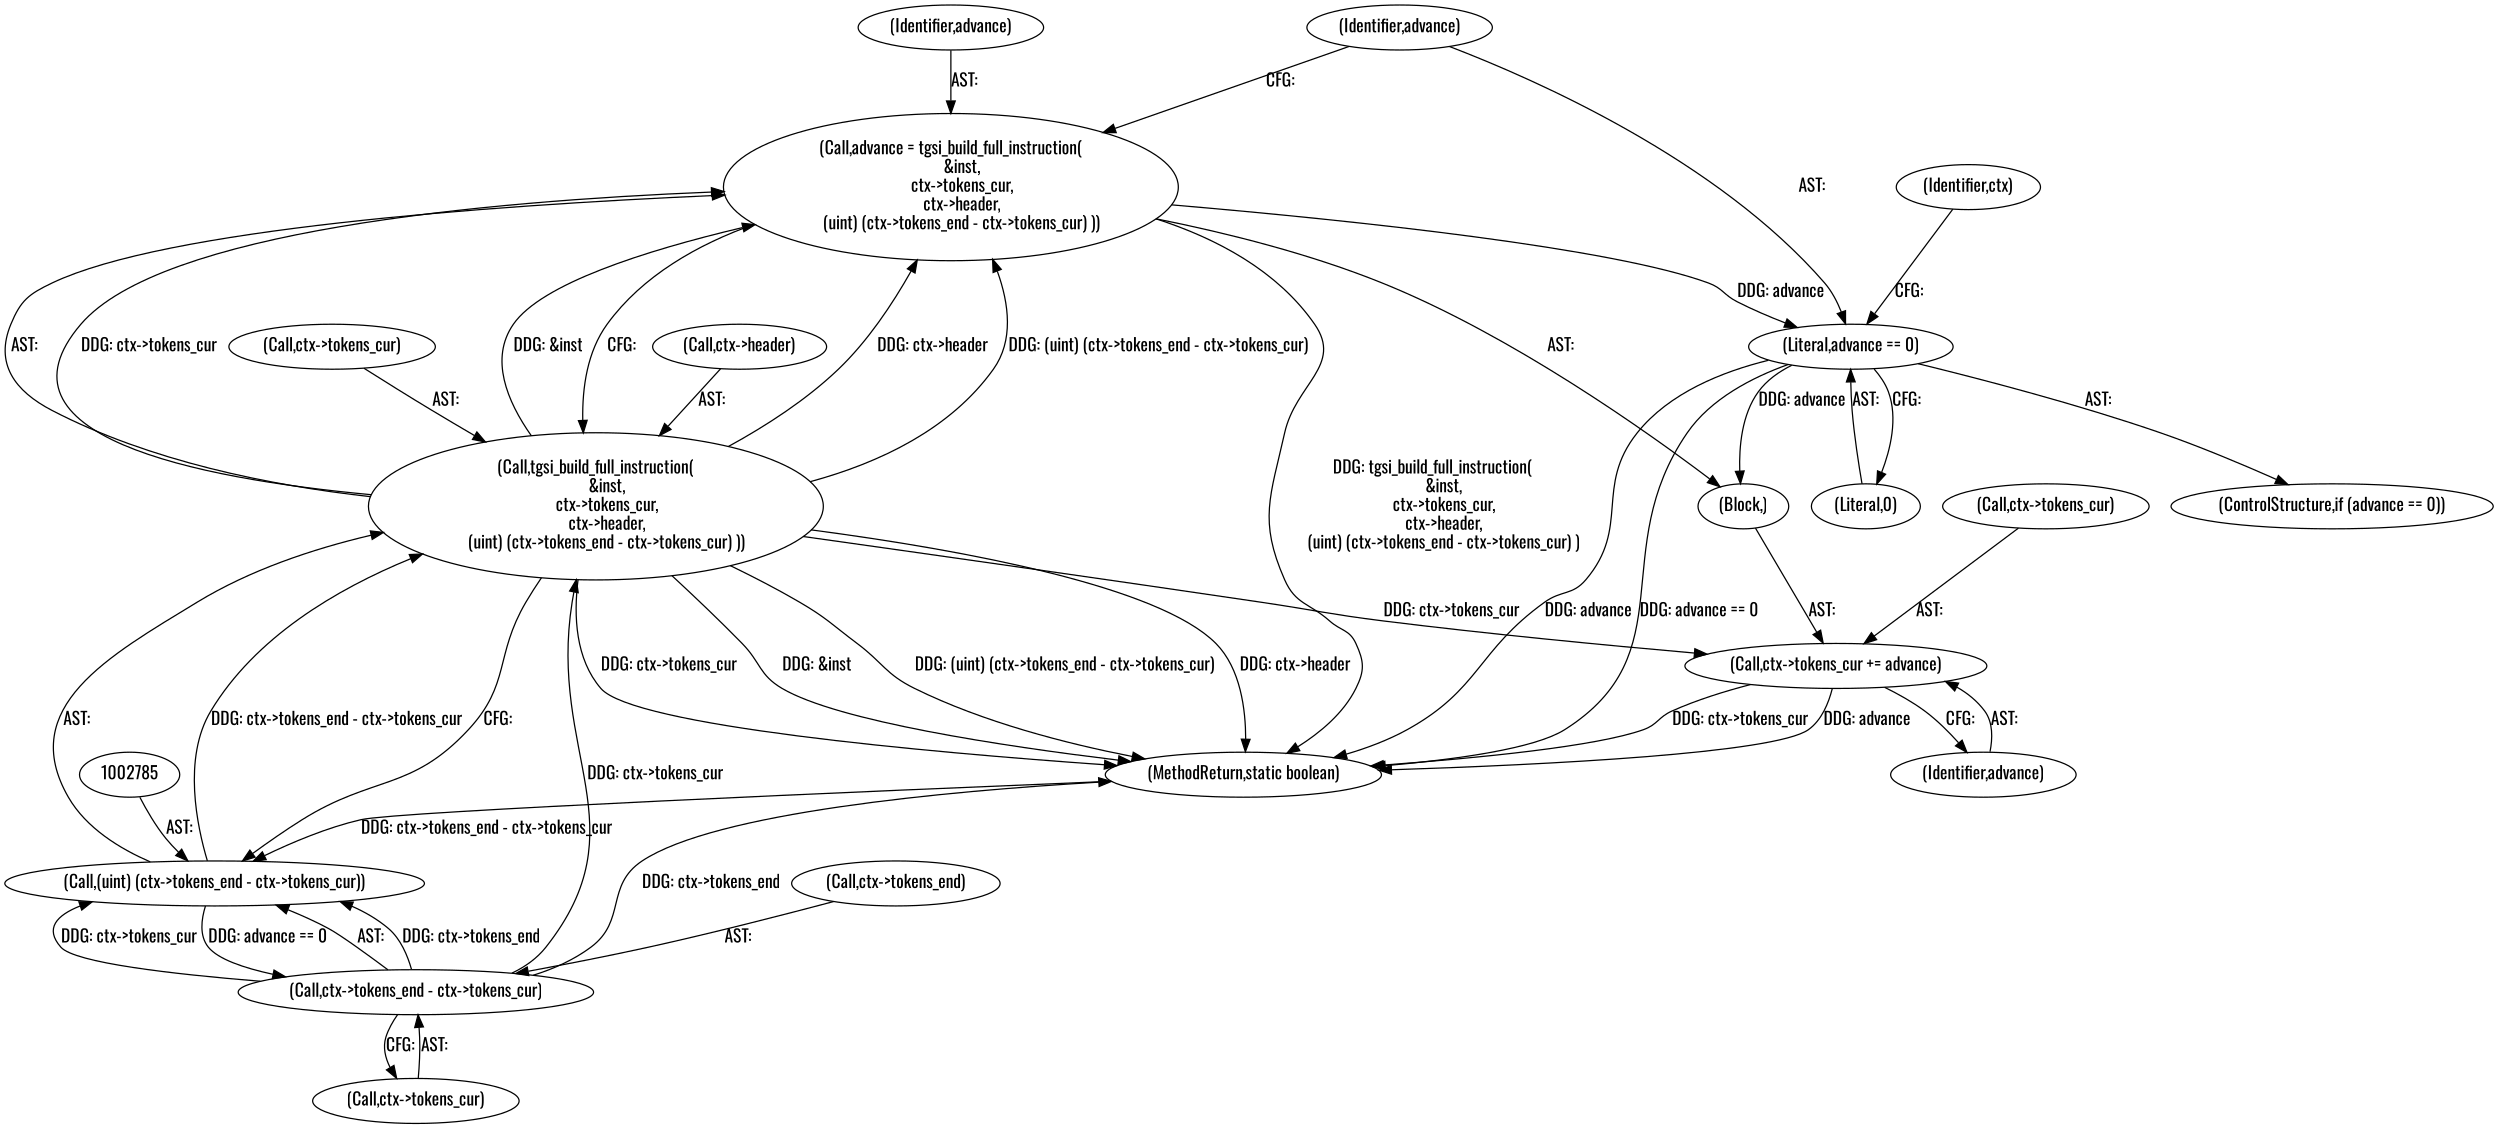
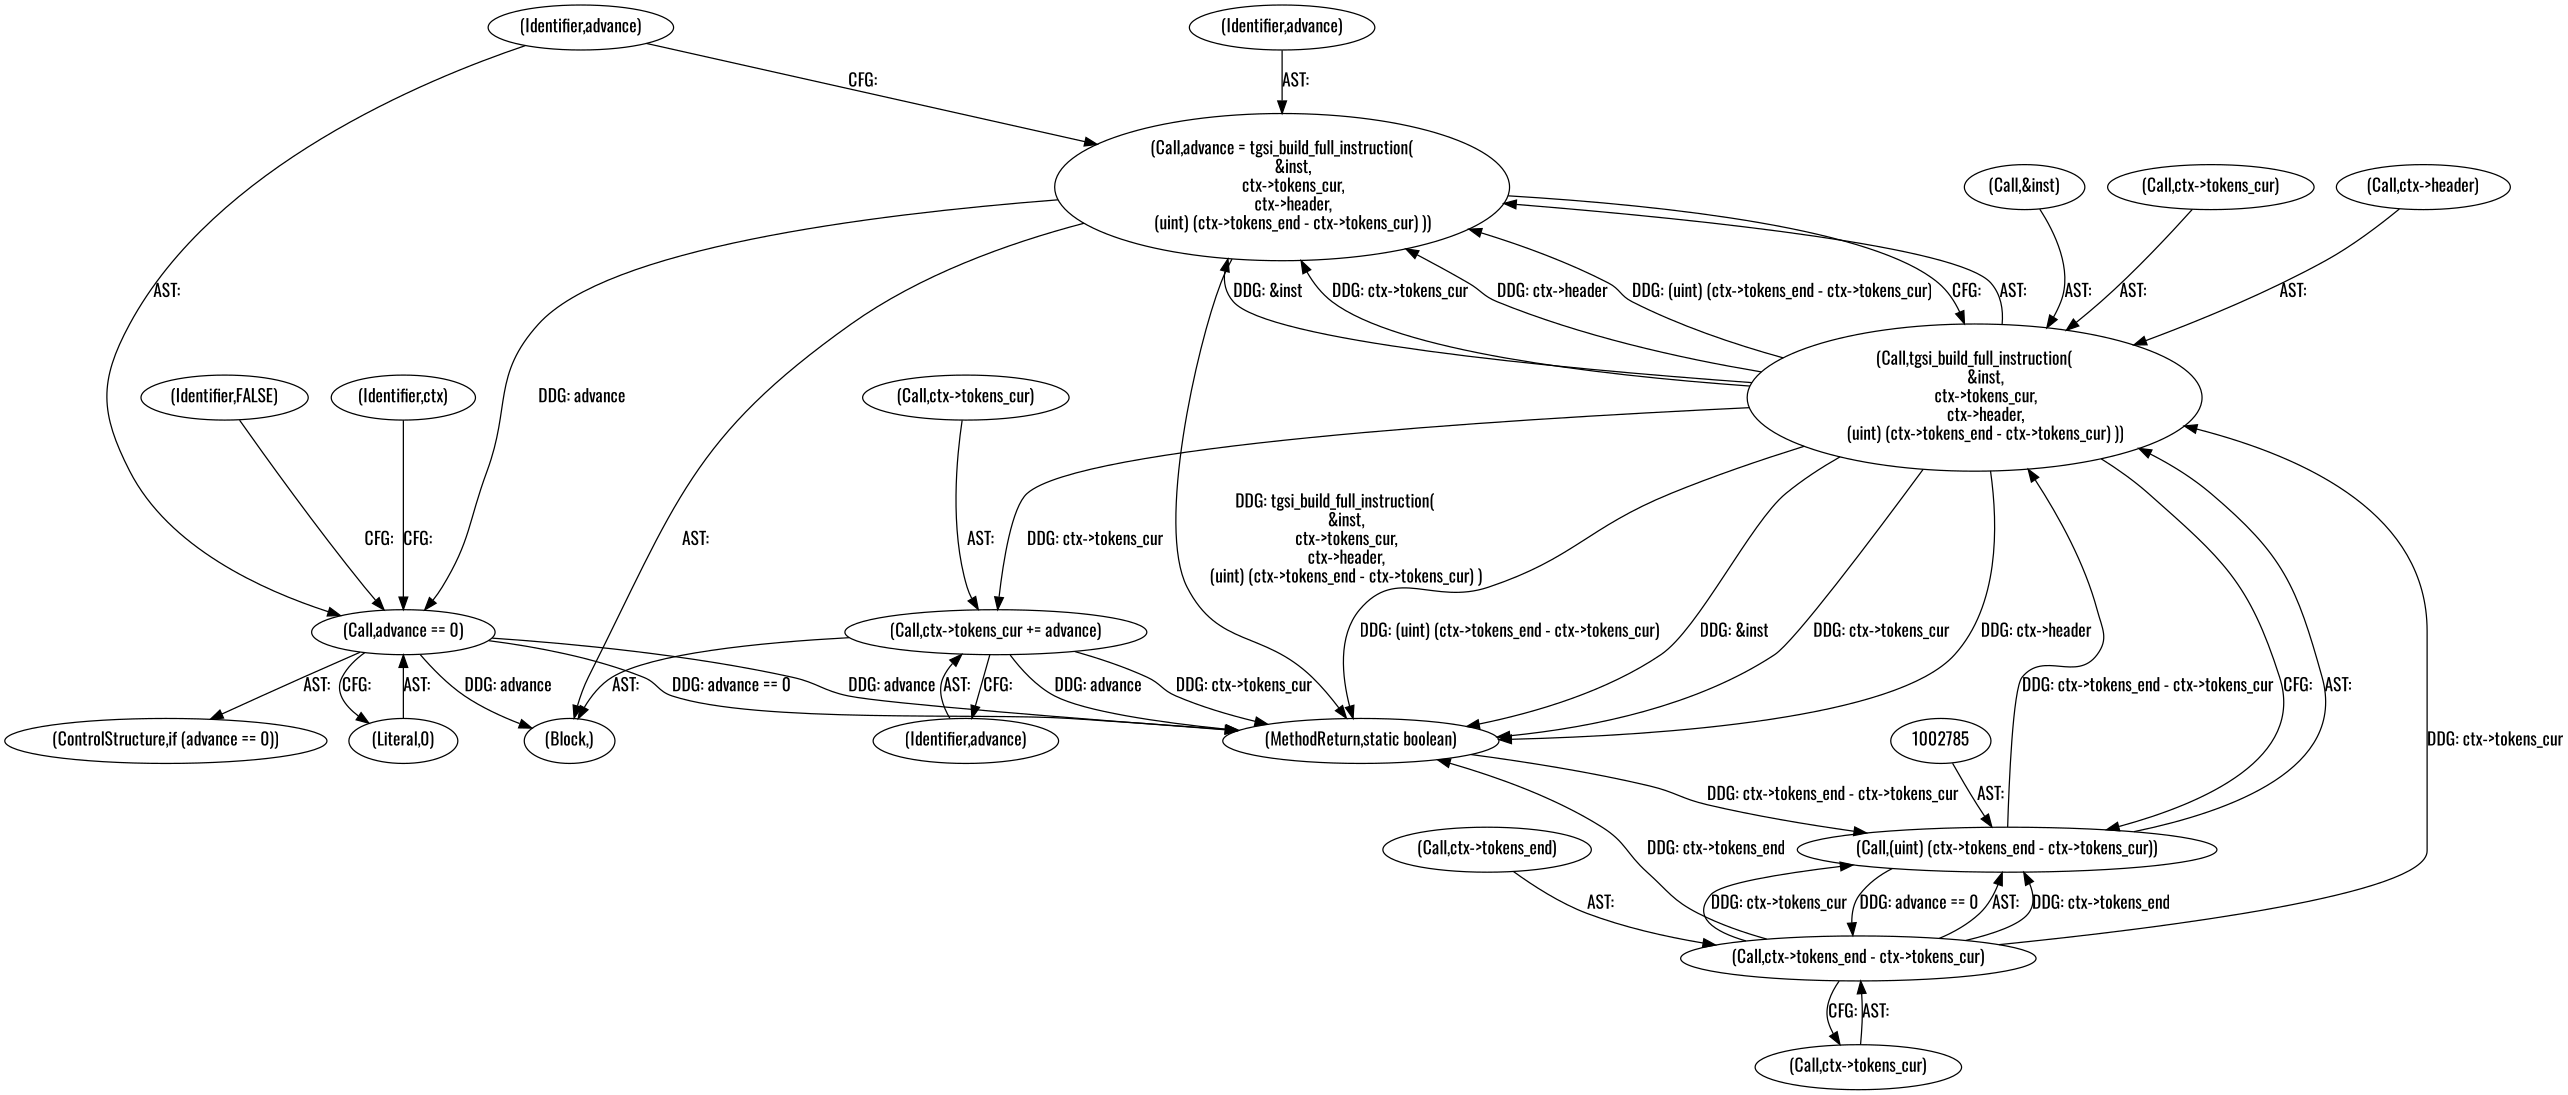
node "(Call,&inst)": added
node "(Literal,advance == 0)": label "(Literal,advance == 0)" -> "(Call,advance == 0)"
node "(Identifier,FALSE)": added
edge "(Block,)" -> "(Call,ctx->tokens_cur += advance)": reversed
